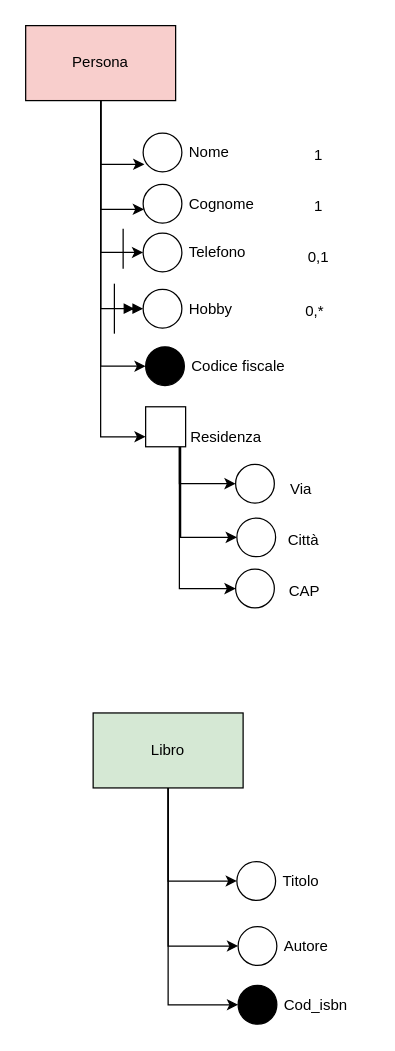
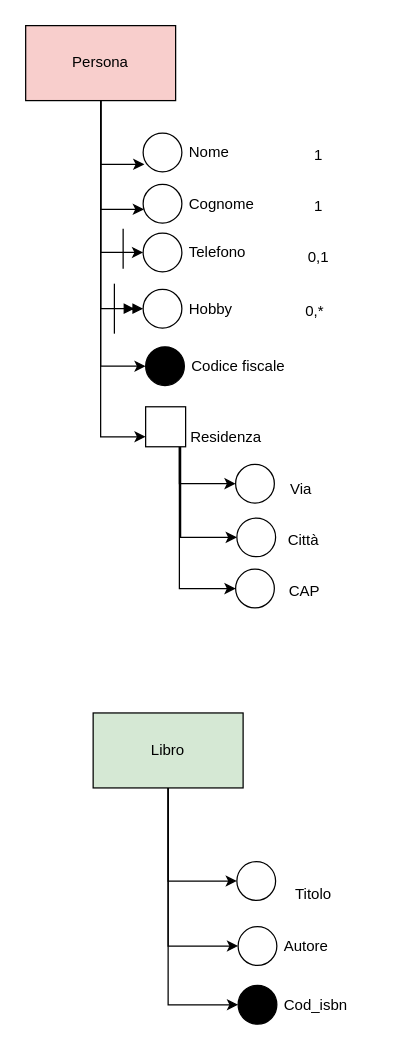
node "Titolo": moved (310, 881) -> (323, 894)
